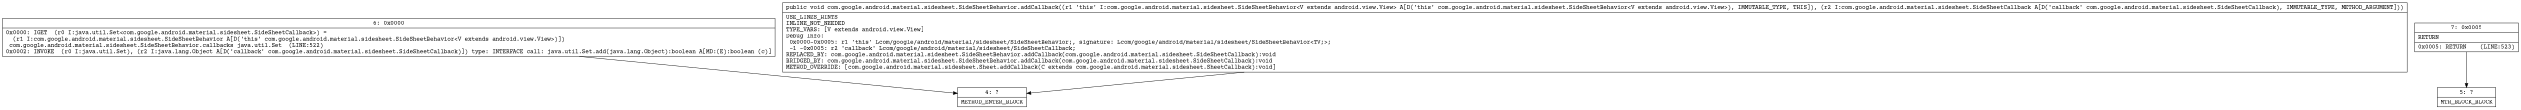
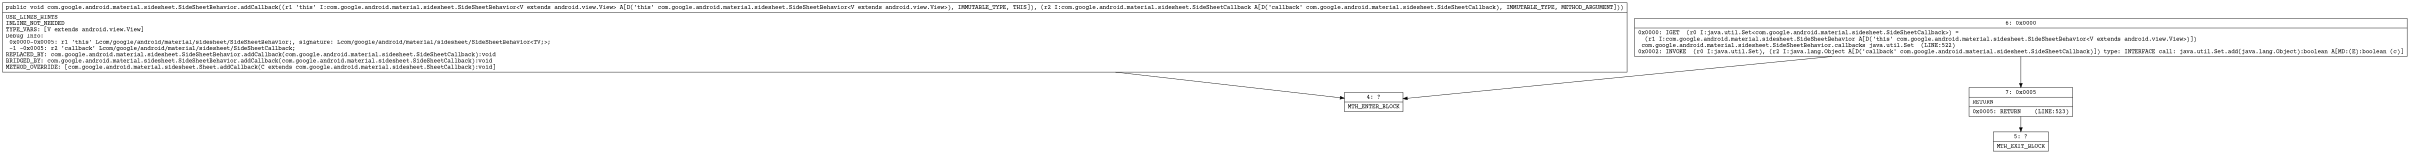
edge "6: 0x0000" -> "7: 0x0005": added
node "4: ?": text "METHOD_ENTER_BLOCK" -> "MTH_ENTER_BLOCK"
node "5: ?": text "MTH_BLOCK_BLOCK" -> "MTH_EXIT_BLOCK"
